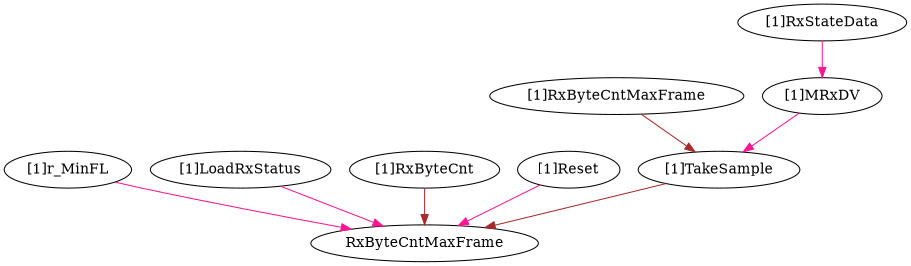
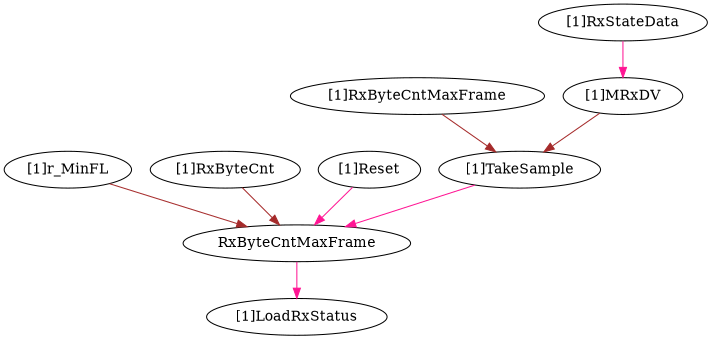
edge "[1]MRxDV" -> "[1]TakeSample": color deeppink -> brown
edge "[1]LoadRxStatus" -> "RxByteCntMaxFrame": reversed
edge "[1]TakeSample" -> "RxByteCntMaxFrame": color brown -> deeppink
edge "[1]r_MinFL" -> "RxByteCntMaxFrame": color deeppink -> brown
